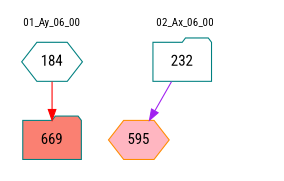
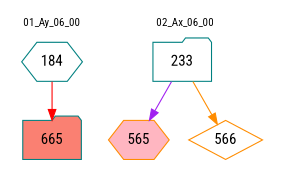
node "232": label "232" -> "233"
node "669": label "669" -> "665"
node "595": label "595" -> "565"
node "566": added
